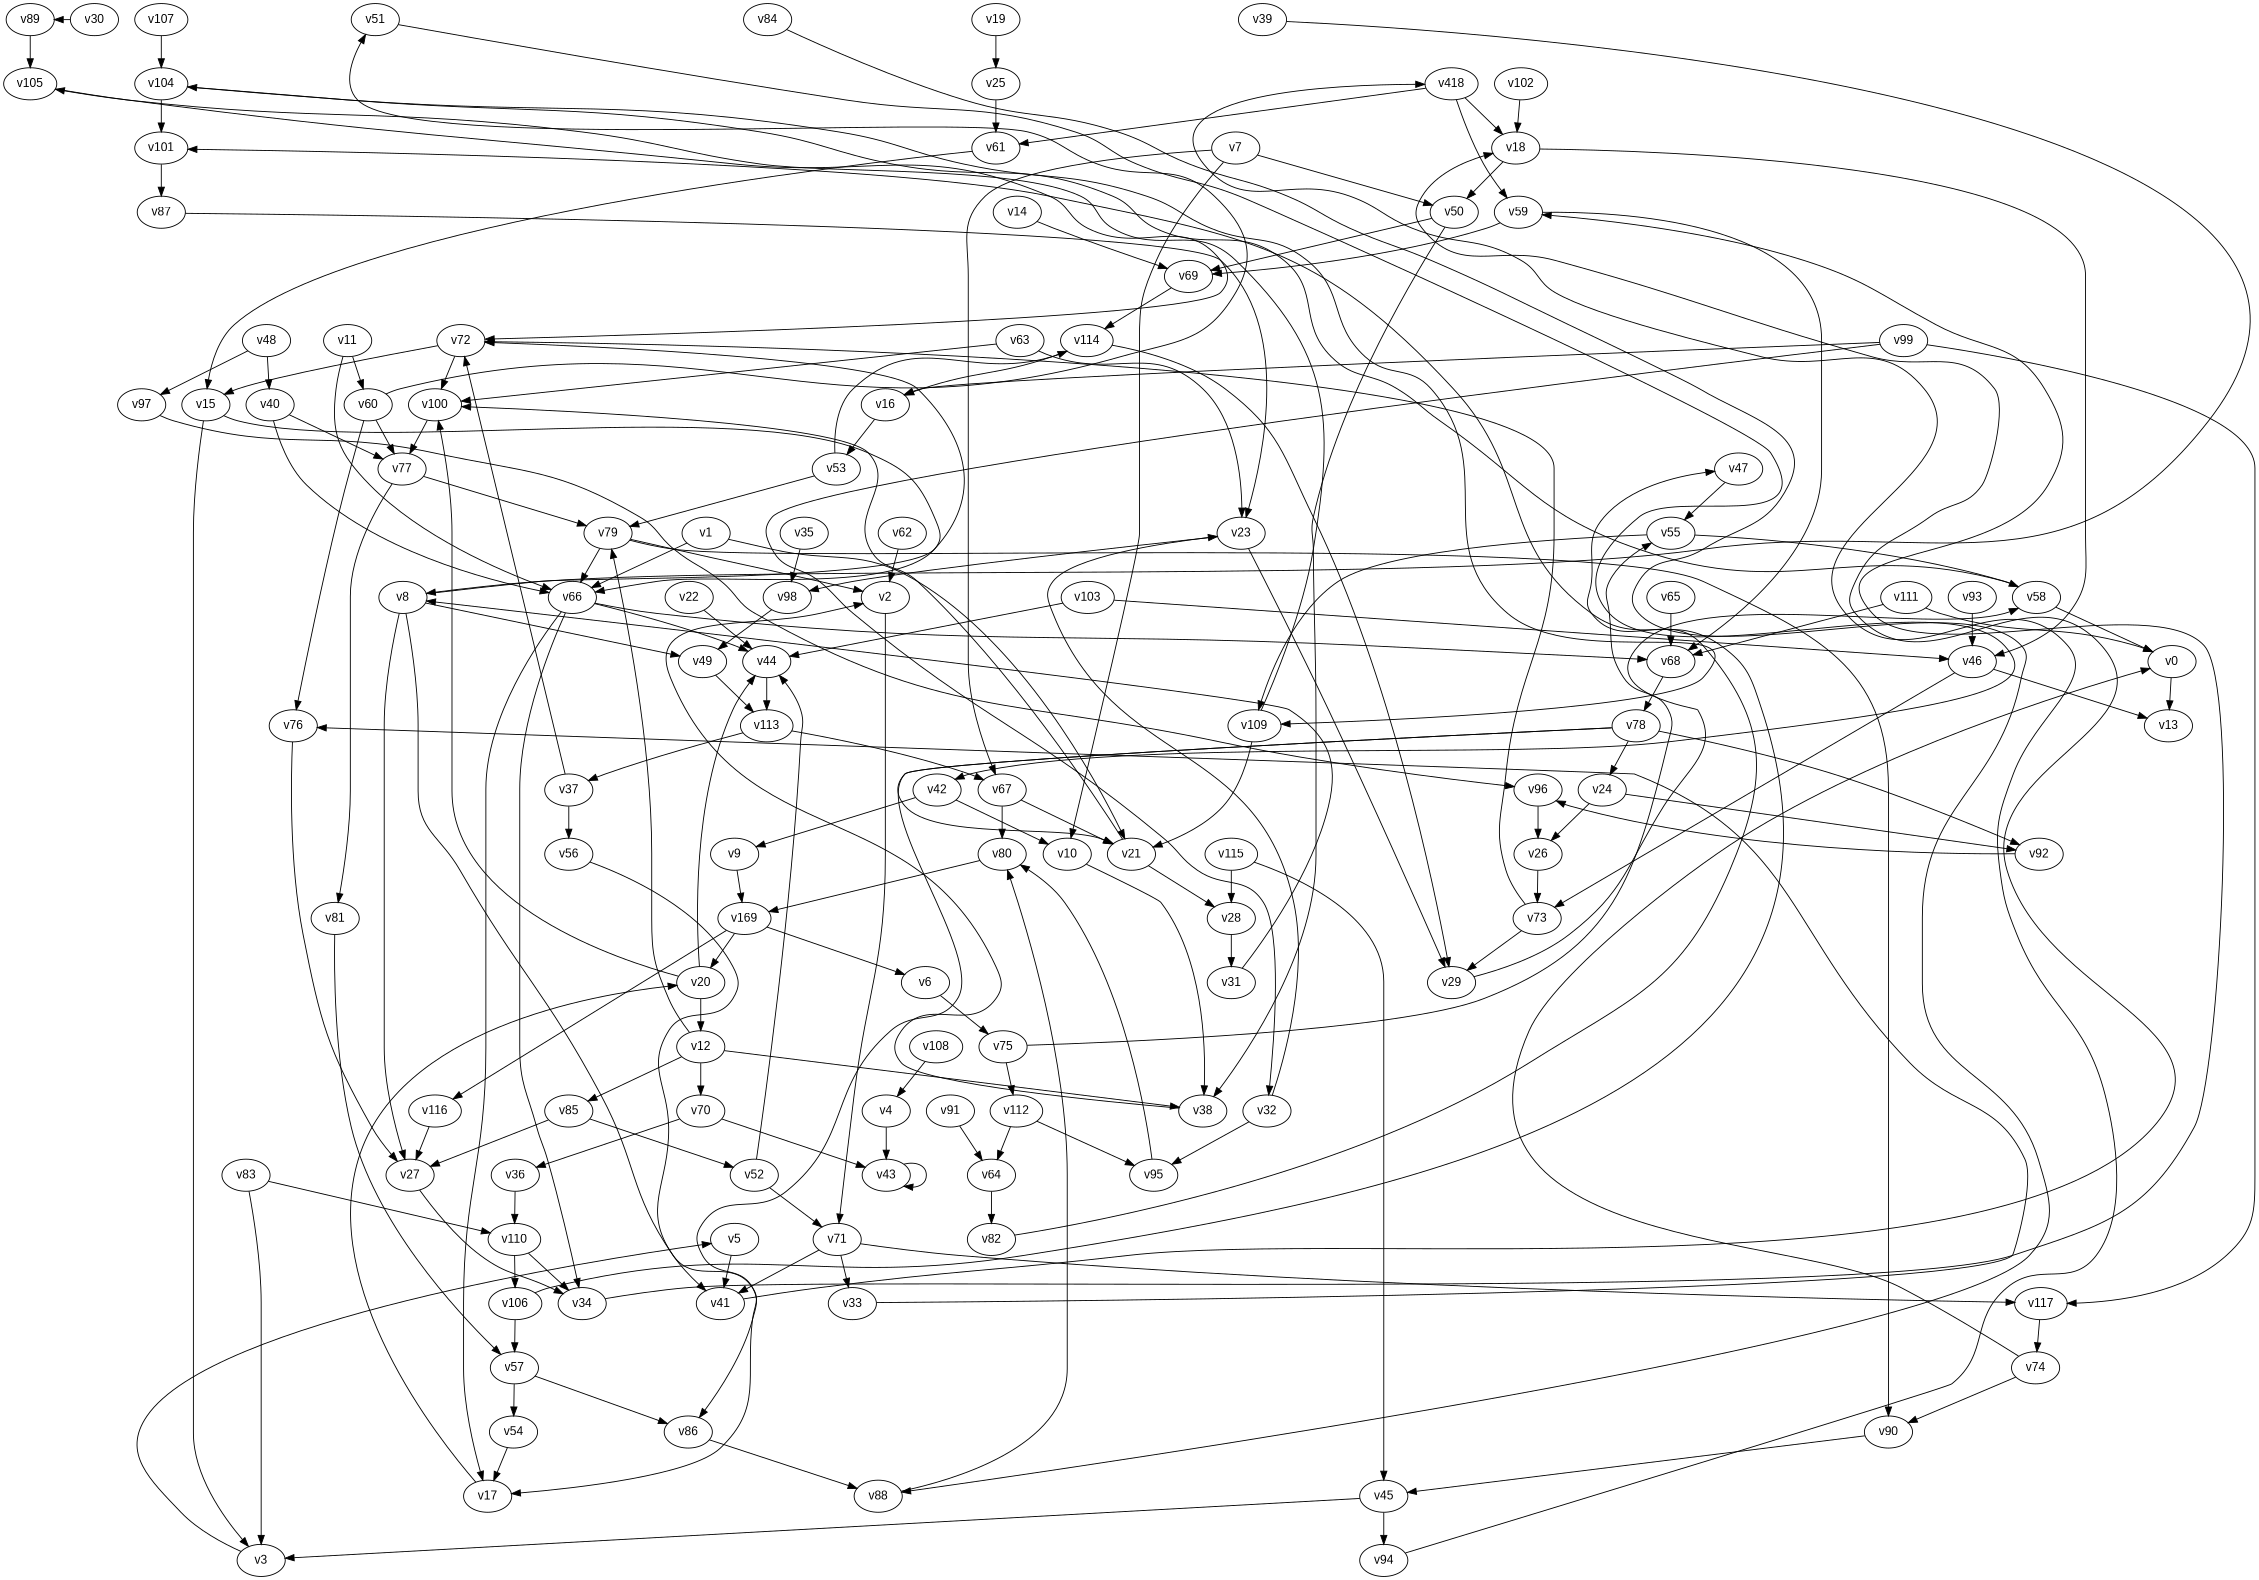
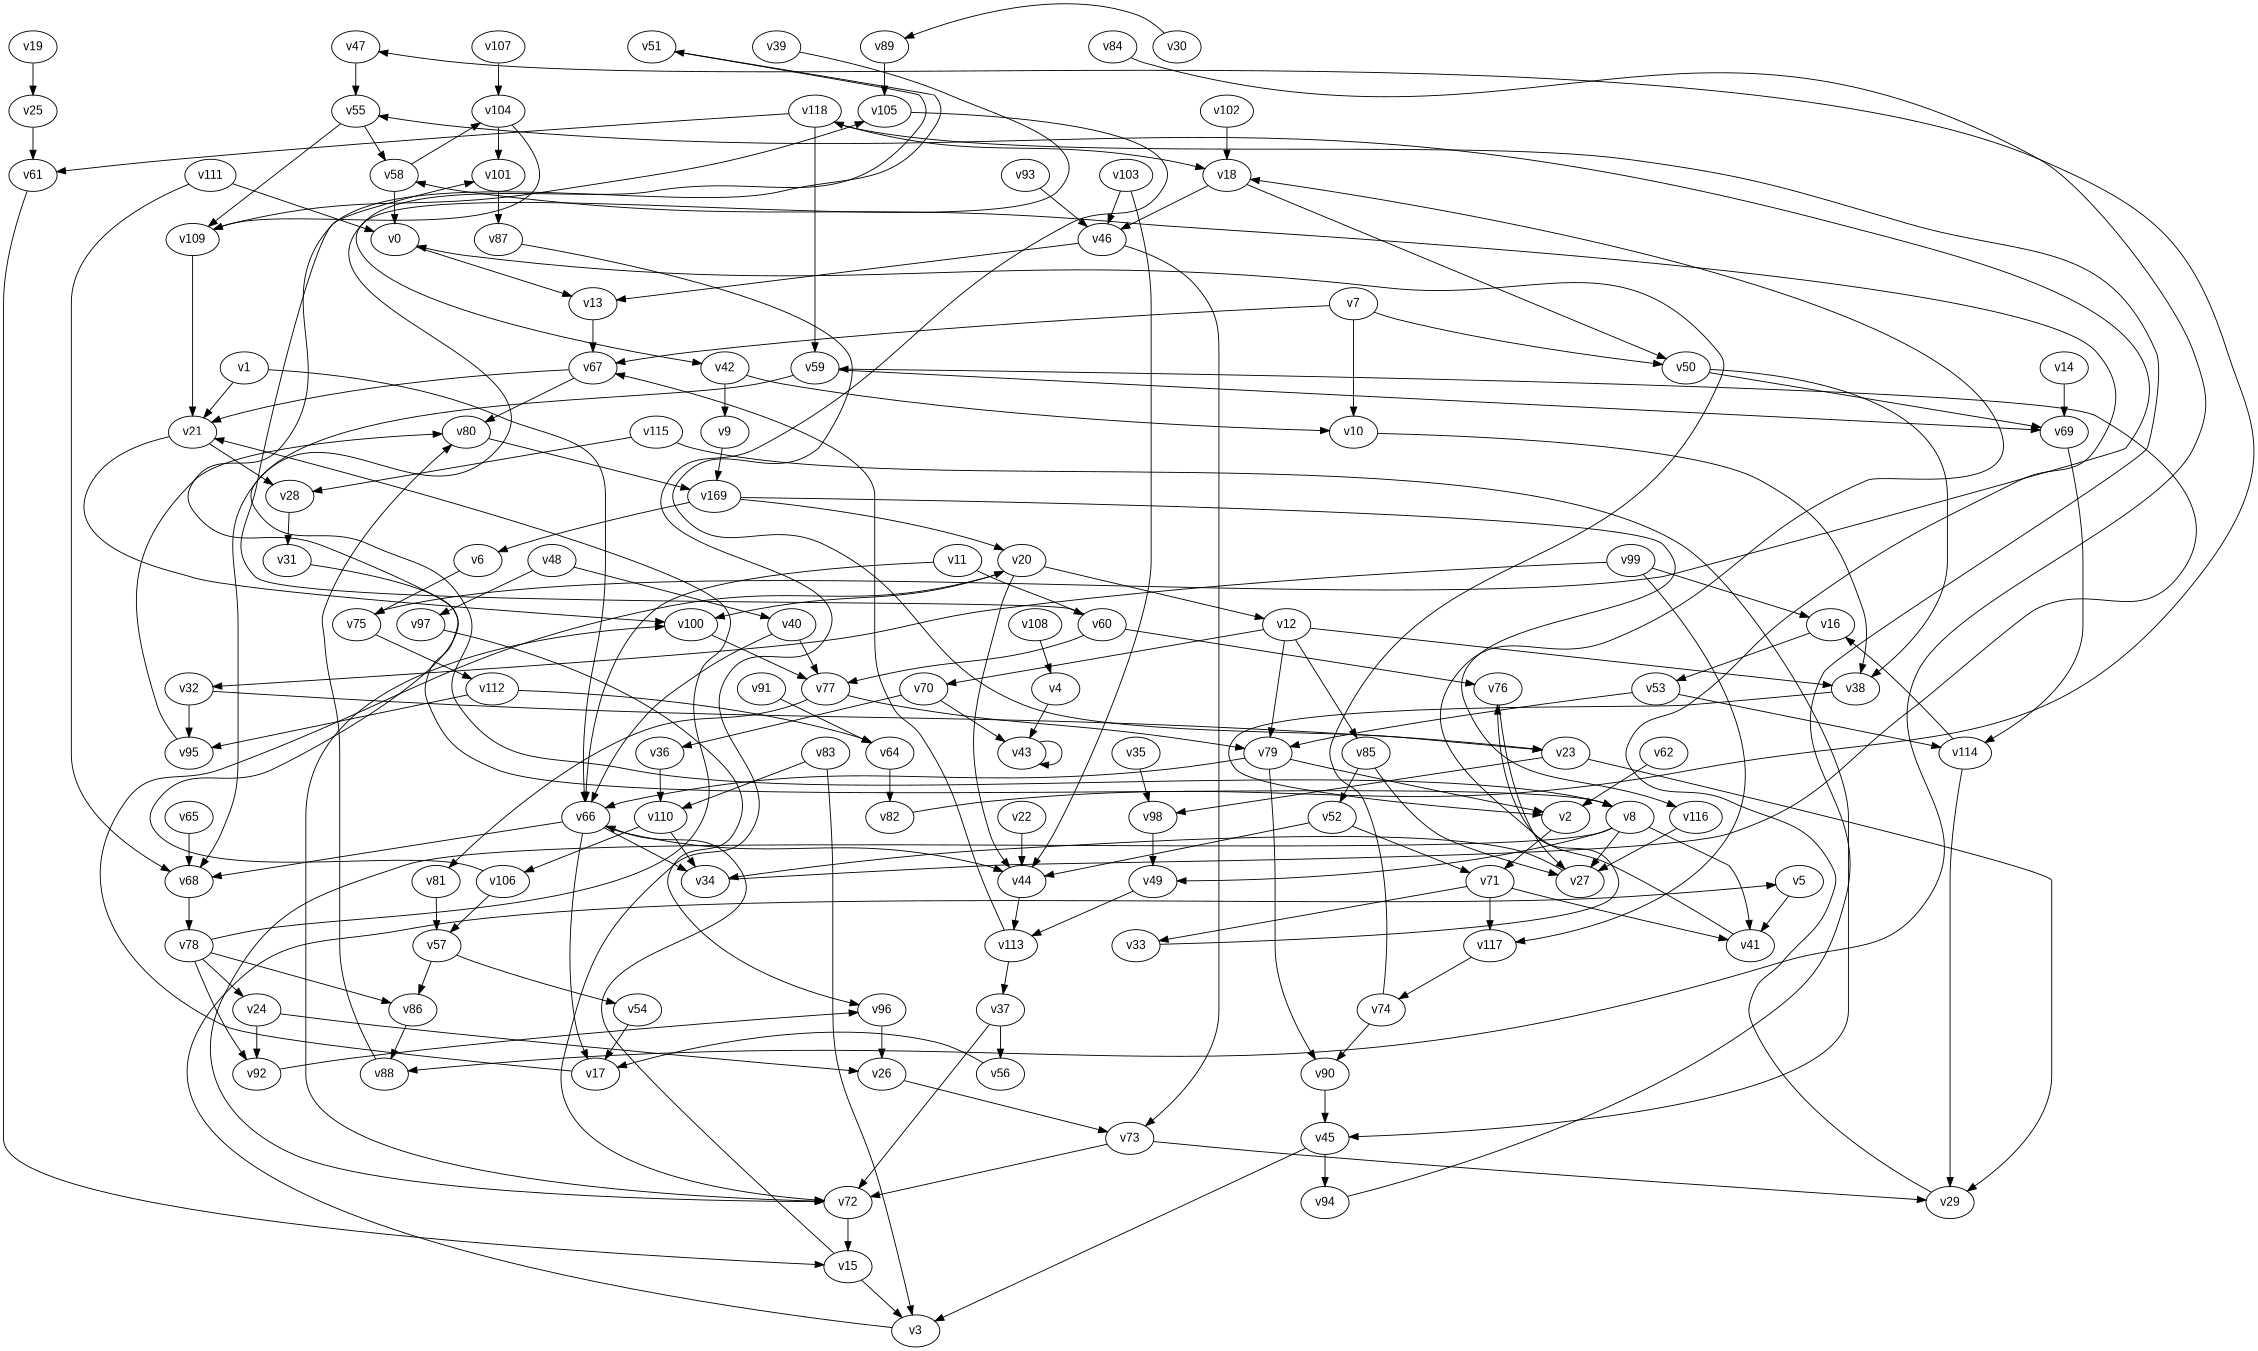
node "v418": label "v418" -> "v118"
edge "v13" -> "v67": added
node "v63": removed
